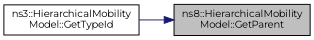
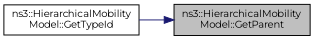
node "ns8::HierarchicalMobility Model::GetParent": label "ns8::HierarchicalMobility Model::GetParent" -> "ns3::HierarchicalMobility Model::GetParent"
